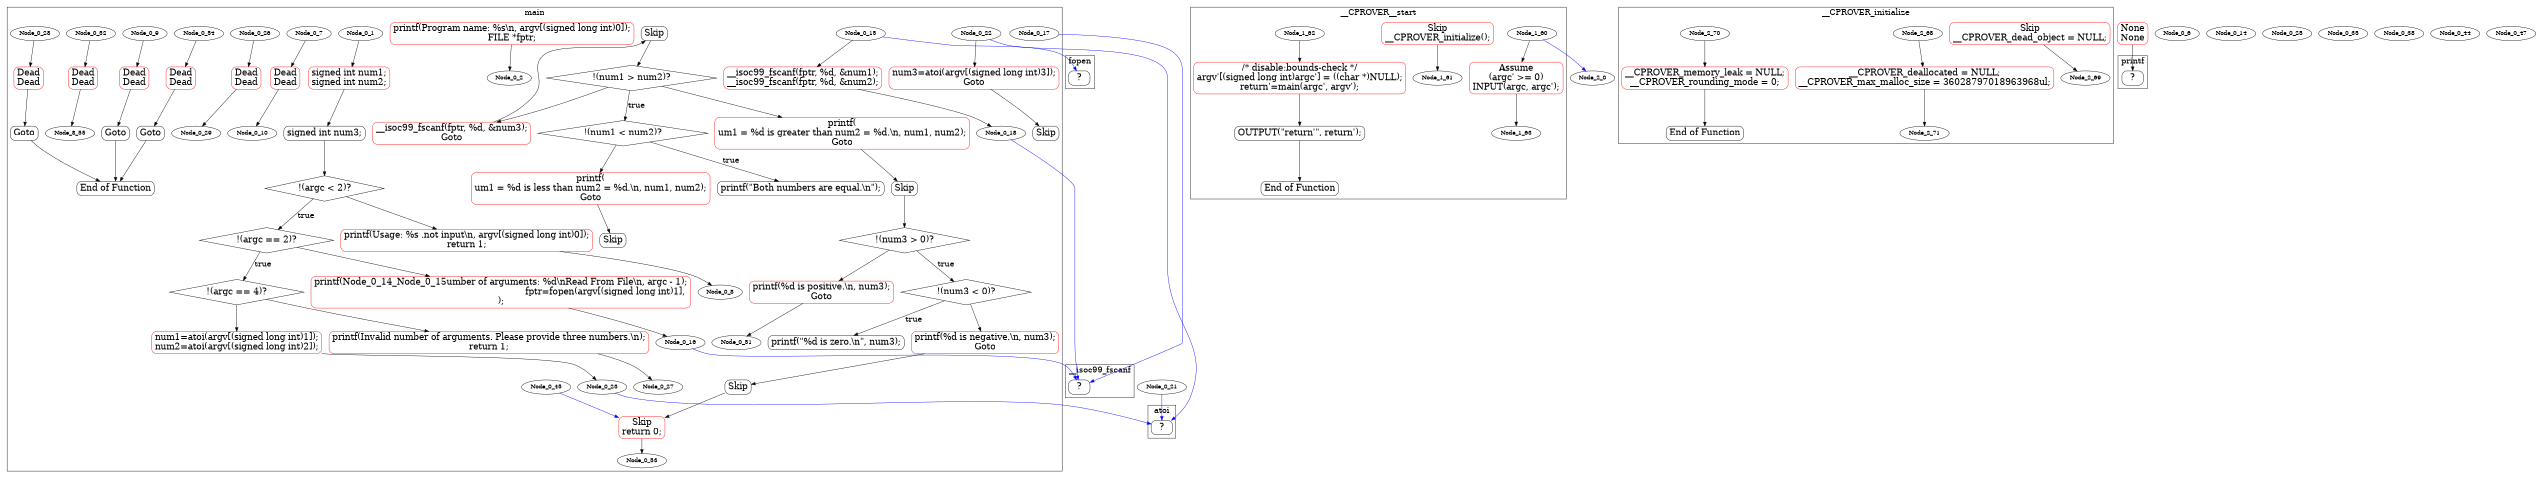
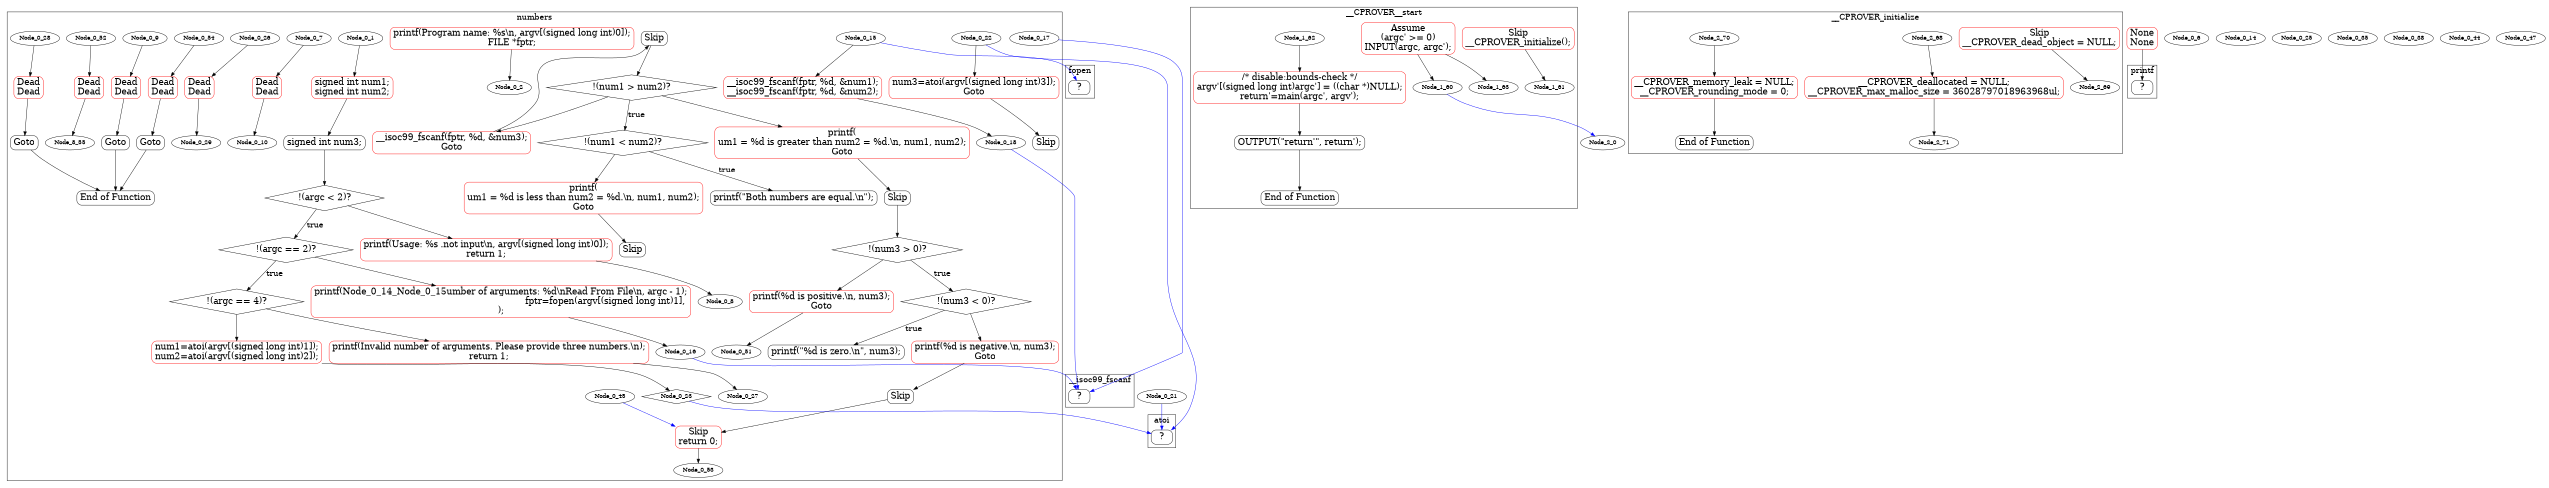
cluster "main": label "main" -> "numbers"
edge "Node_1_60" -> "Assume (argc' >= 0) INPUT(argc, argc');": reversed
node "Node_0_23": shape ellipse -> diamond
